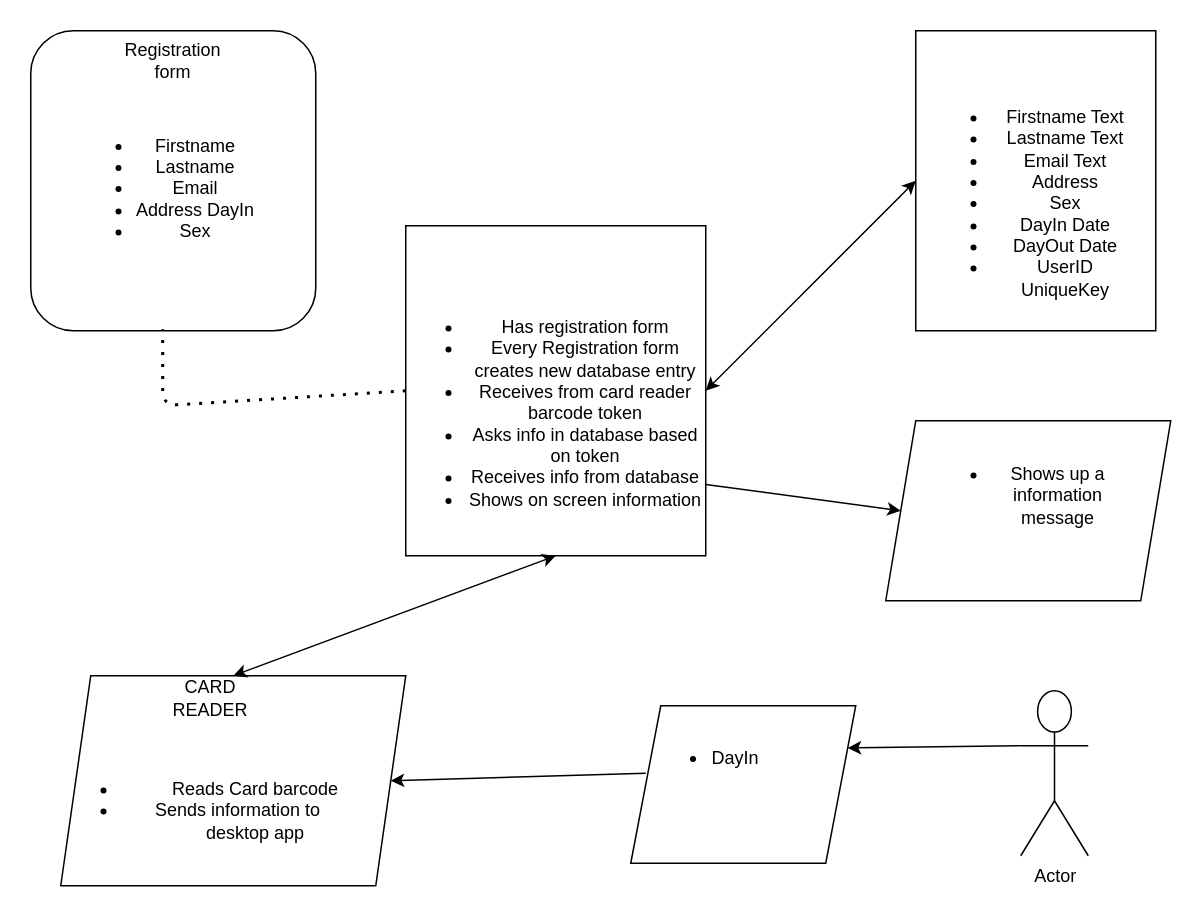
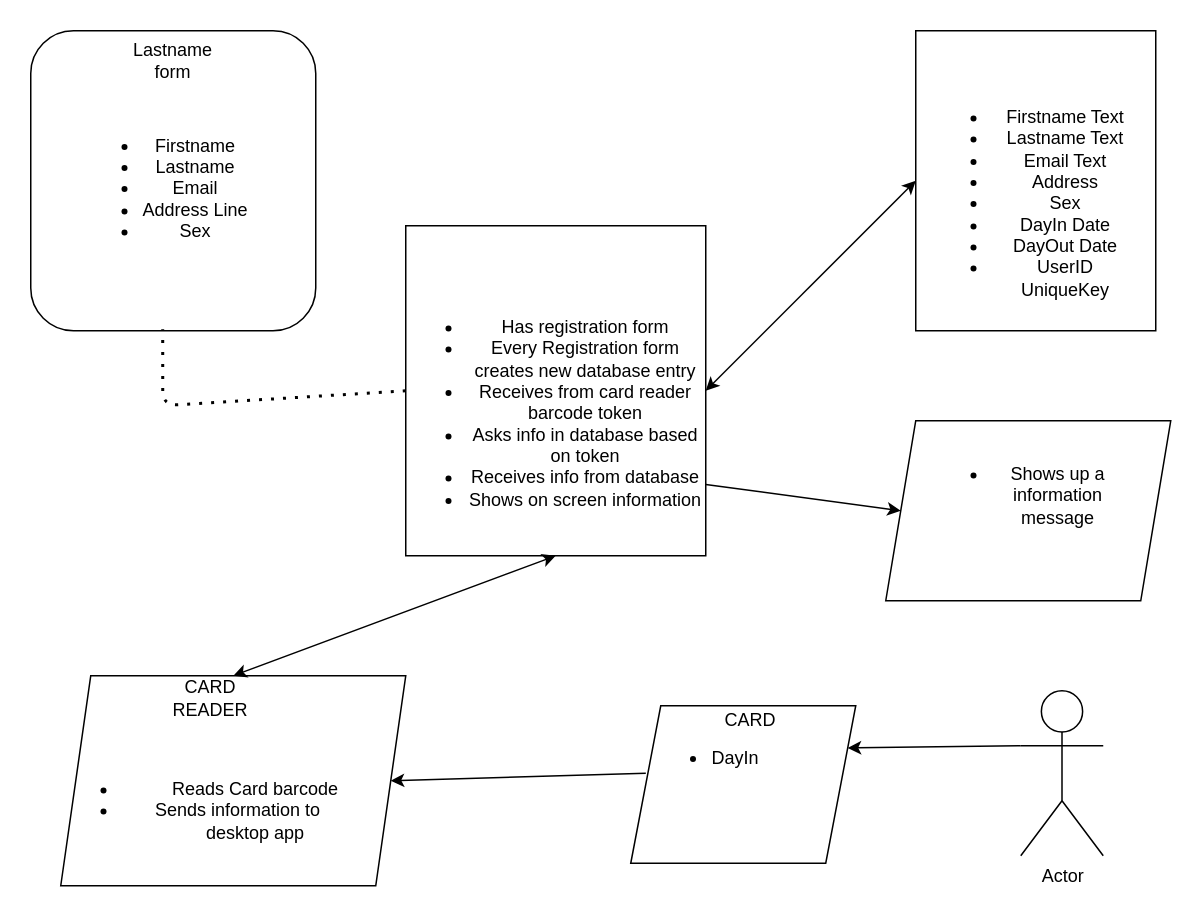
node "Registration form": label "Registration form" -> "Lastname form"
node "Firstname Lastname Email Address DayIn Sex": label "Firstname Lastname Email Address DayIn Sex" -> "Firstname Lastname Email Address Line Sex"
node "CARD": added
node "Actor": size 68x165 -> 83x165
